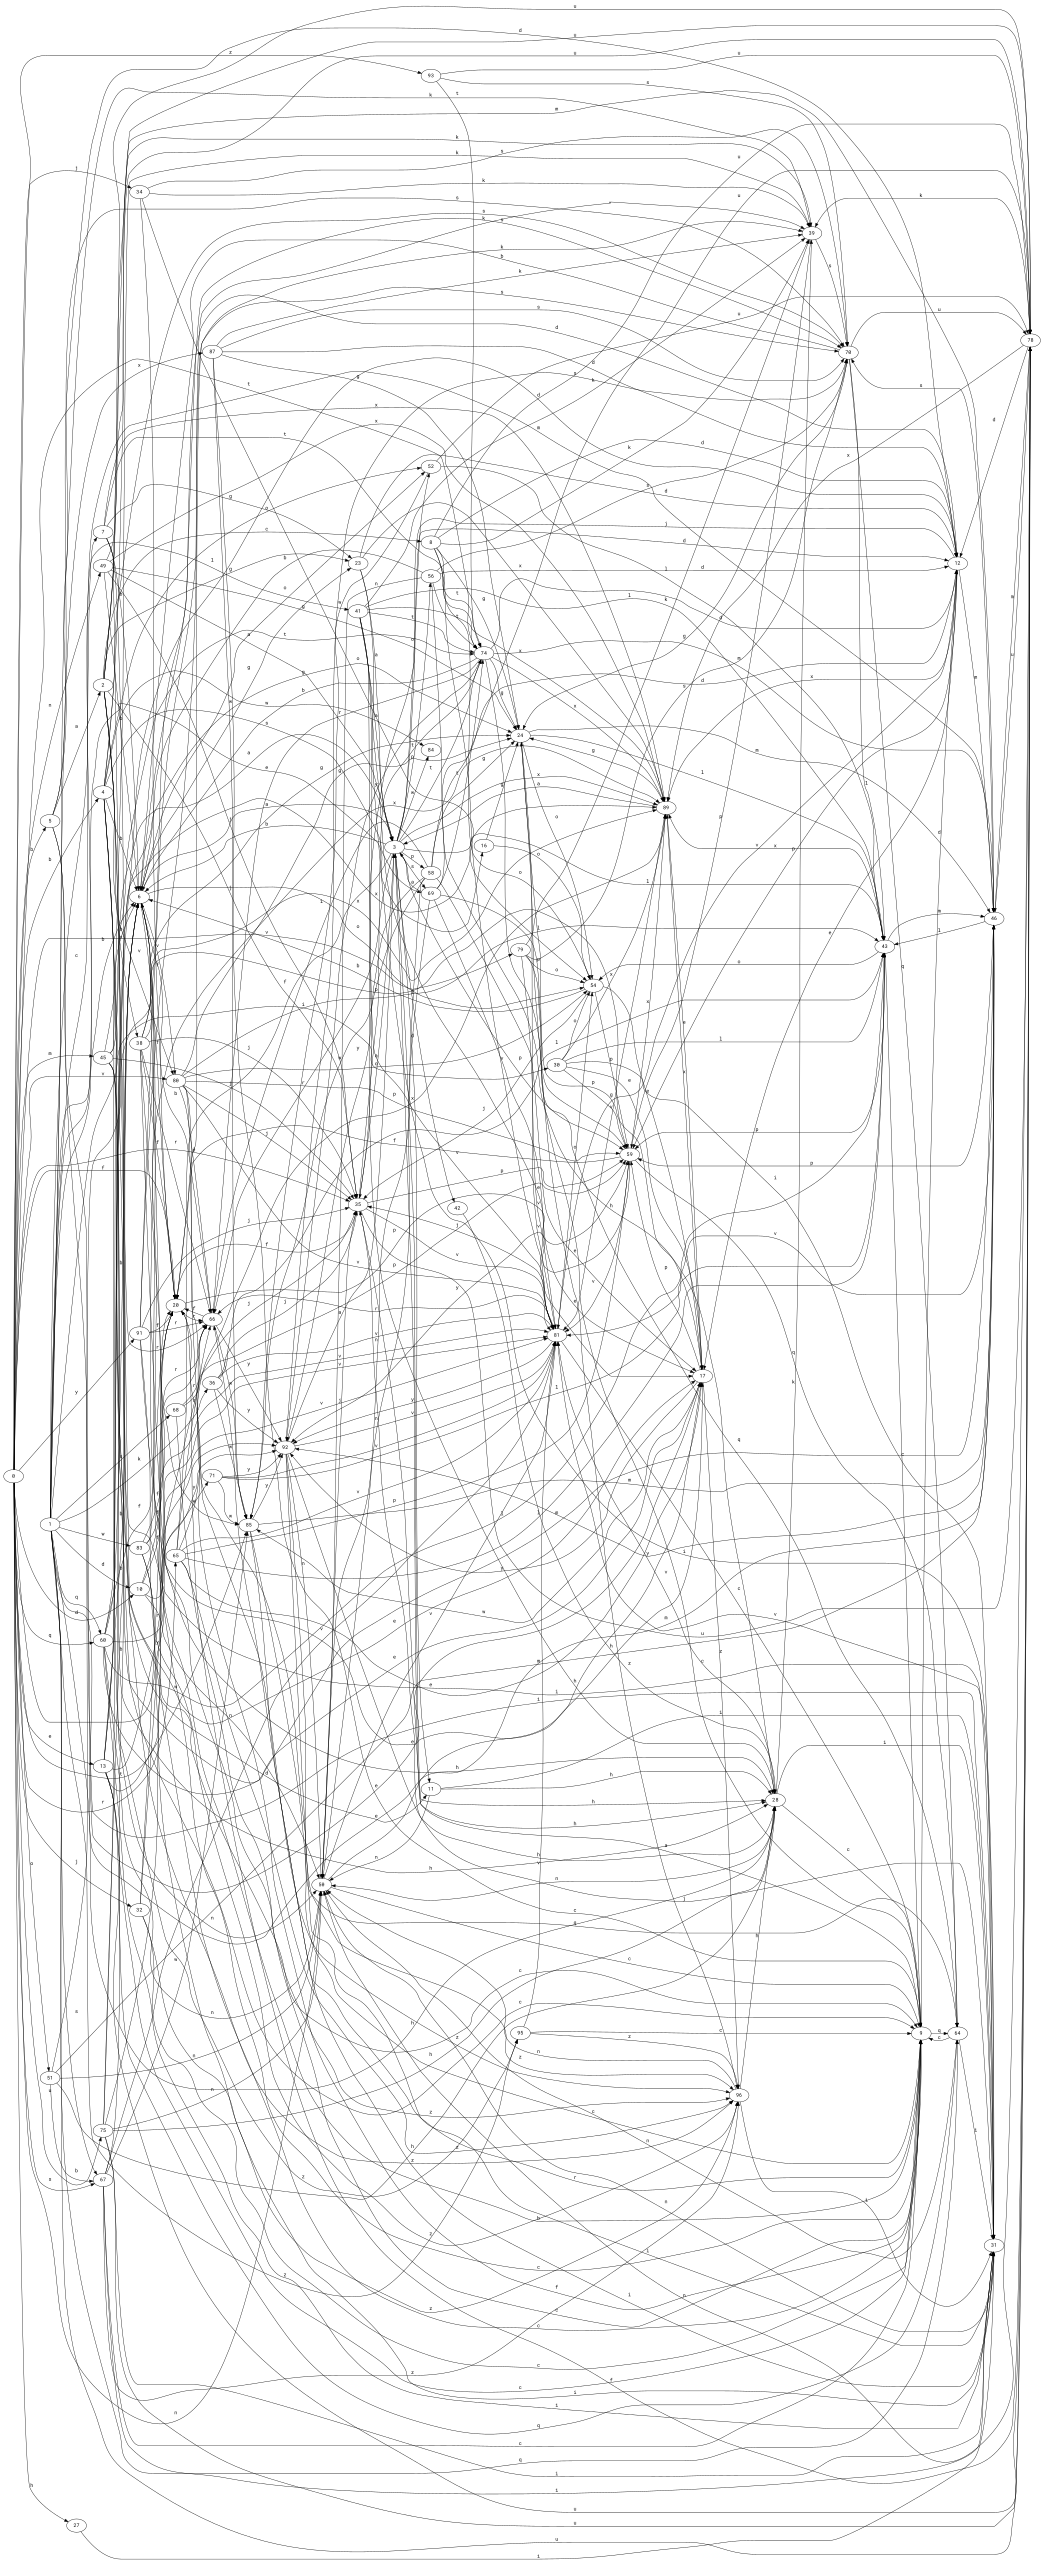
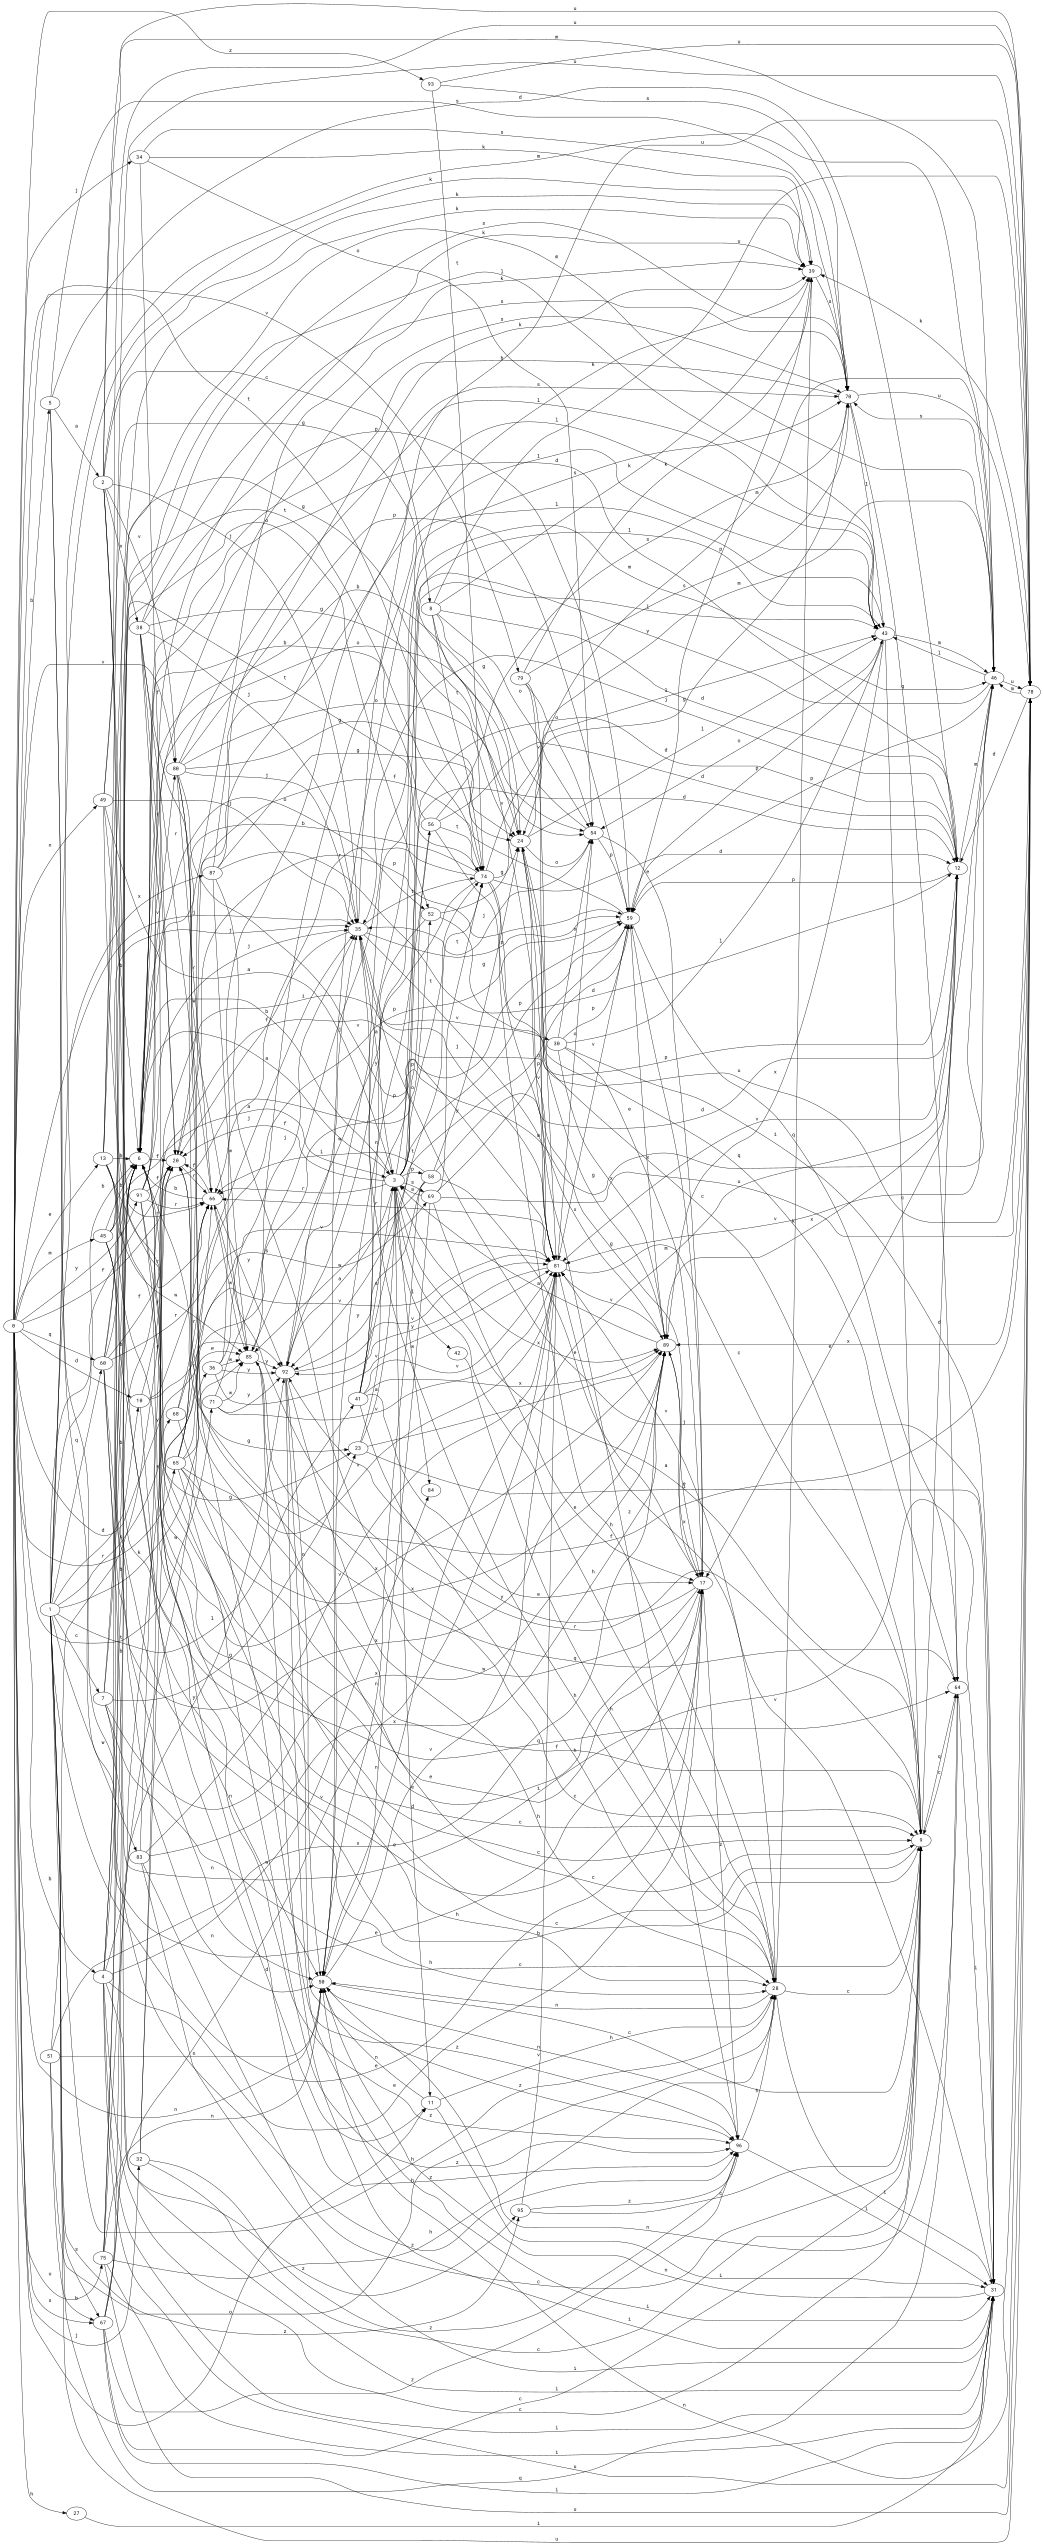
node "16": removed
edge "65" -> "85": added, label "w"
edge "0" -> "51": now "0" -> "11"
